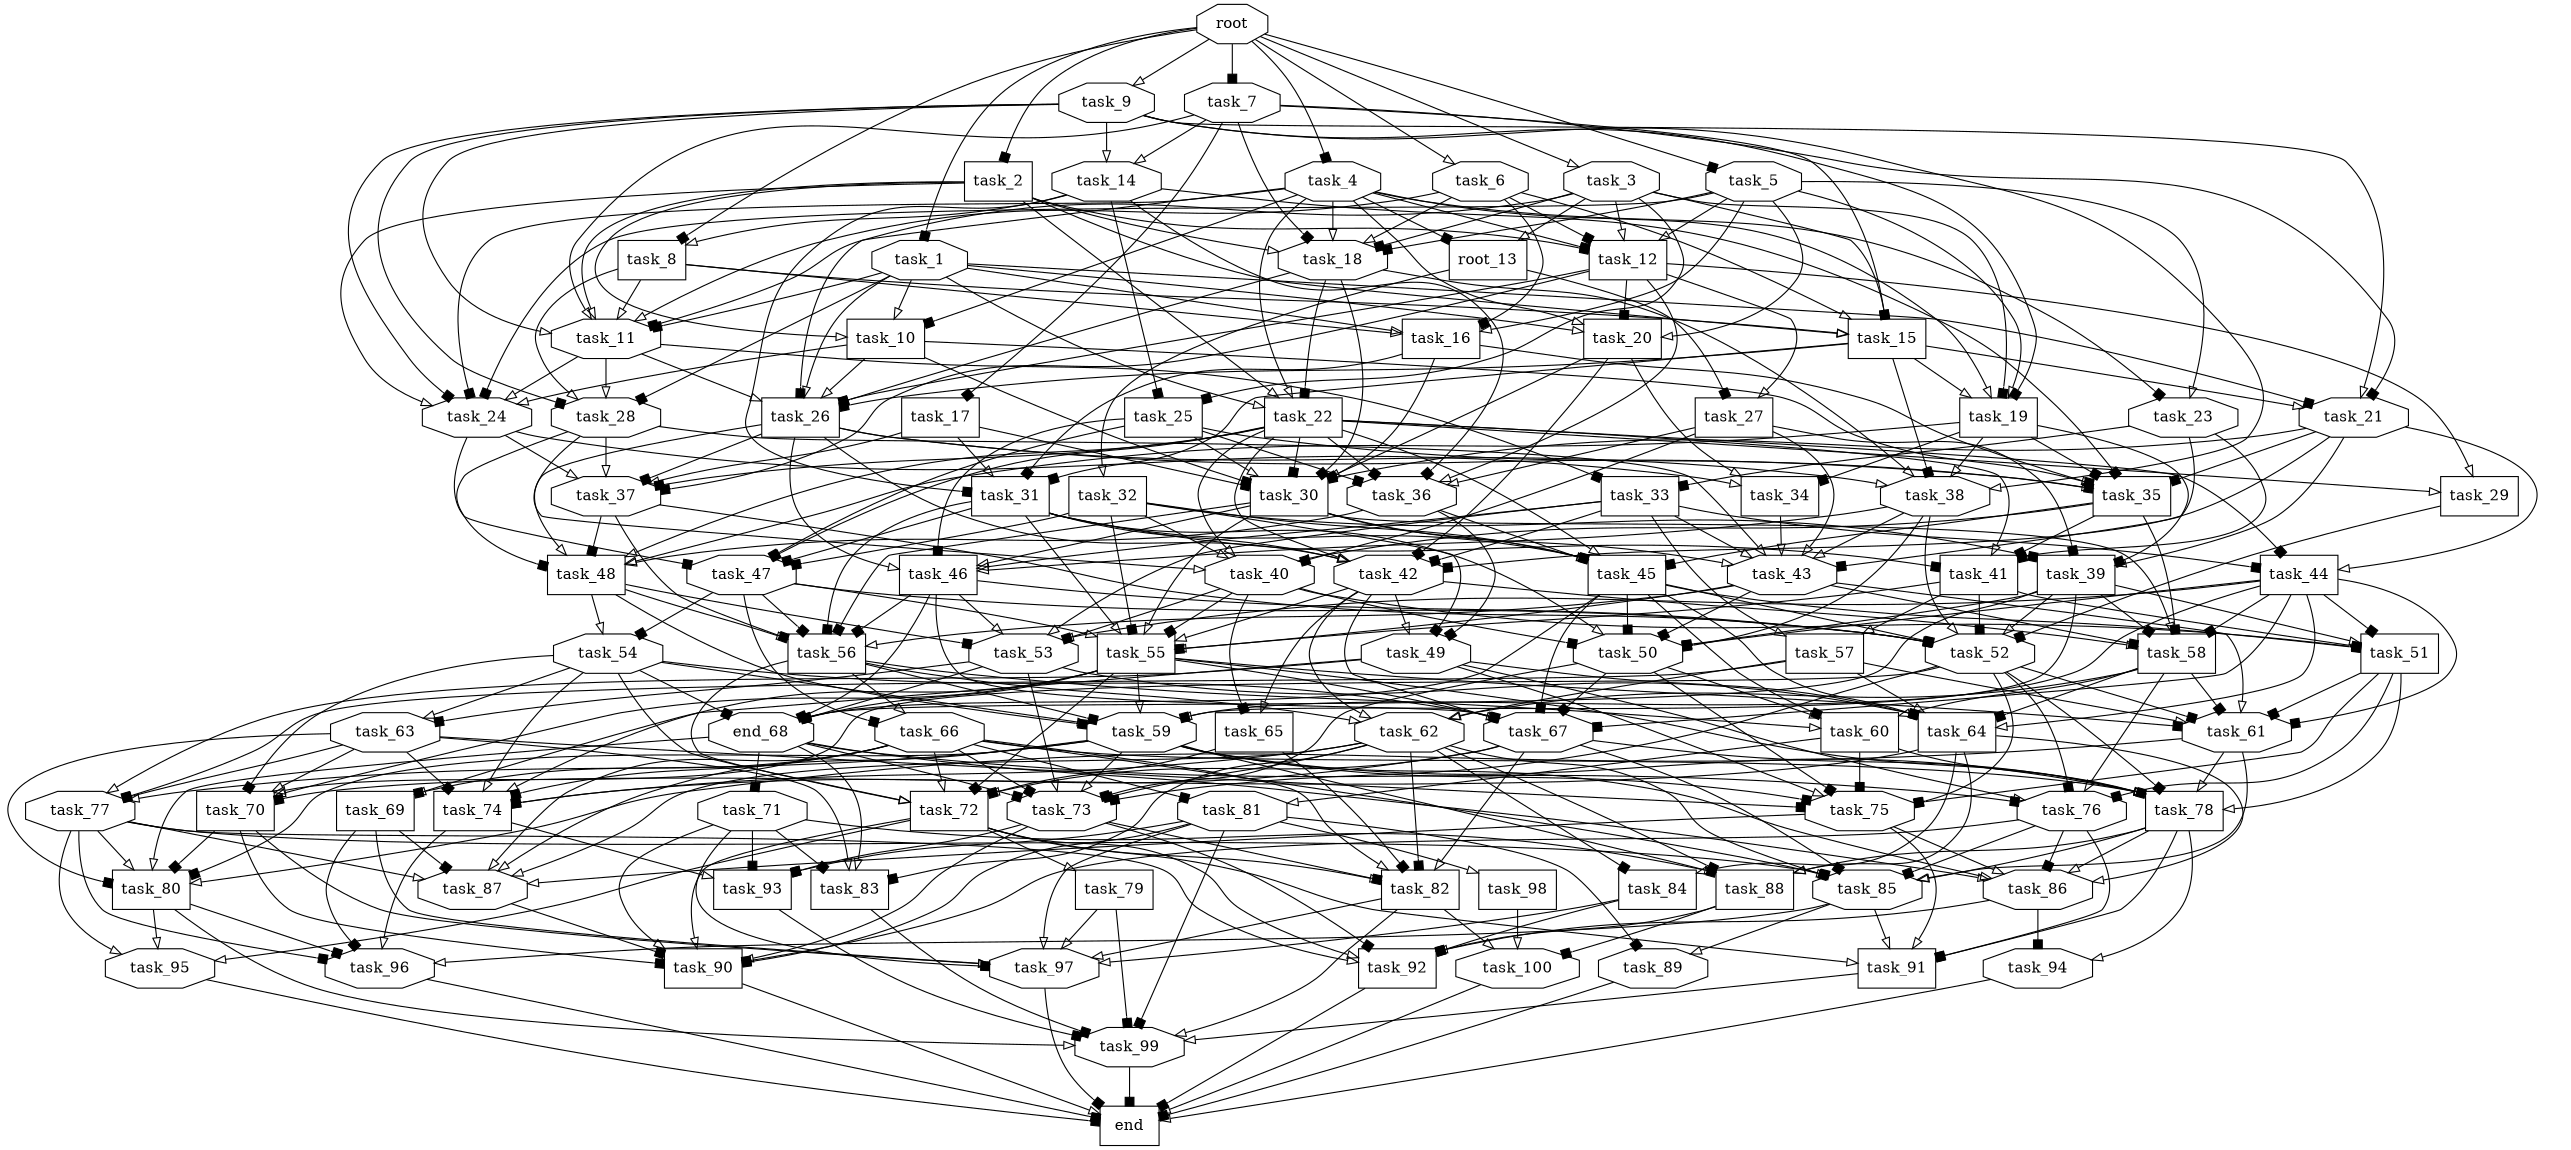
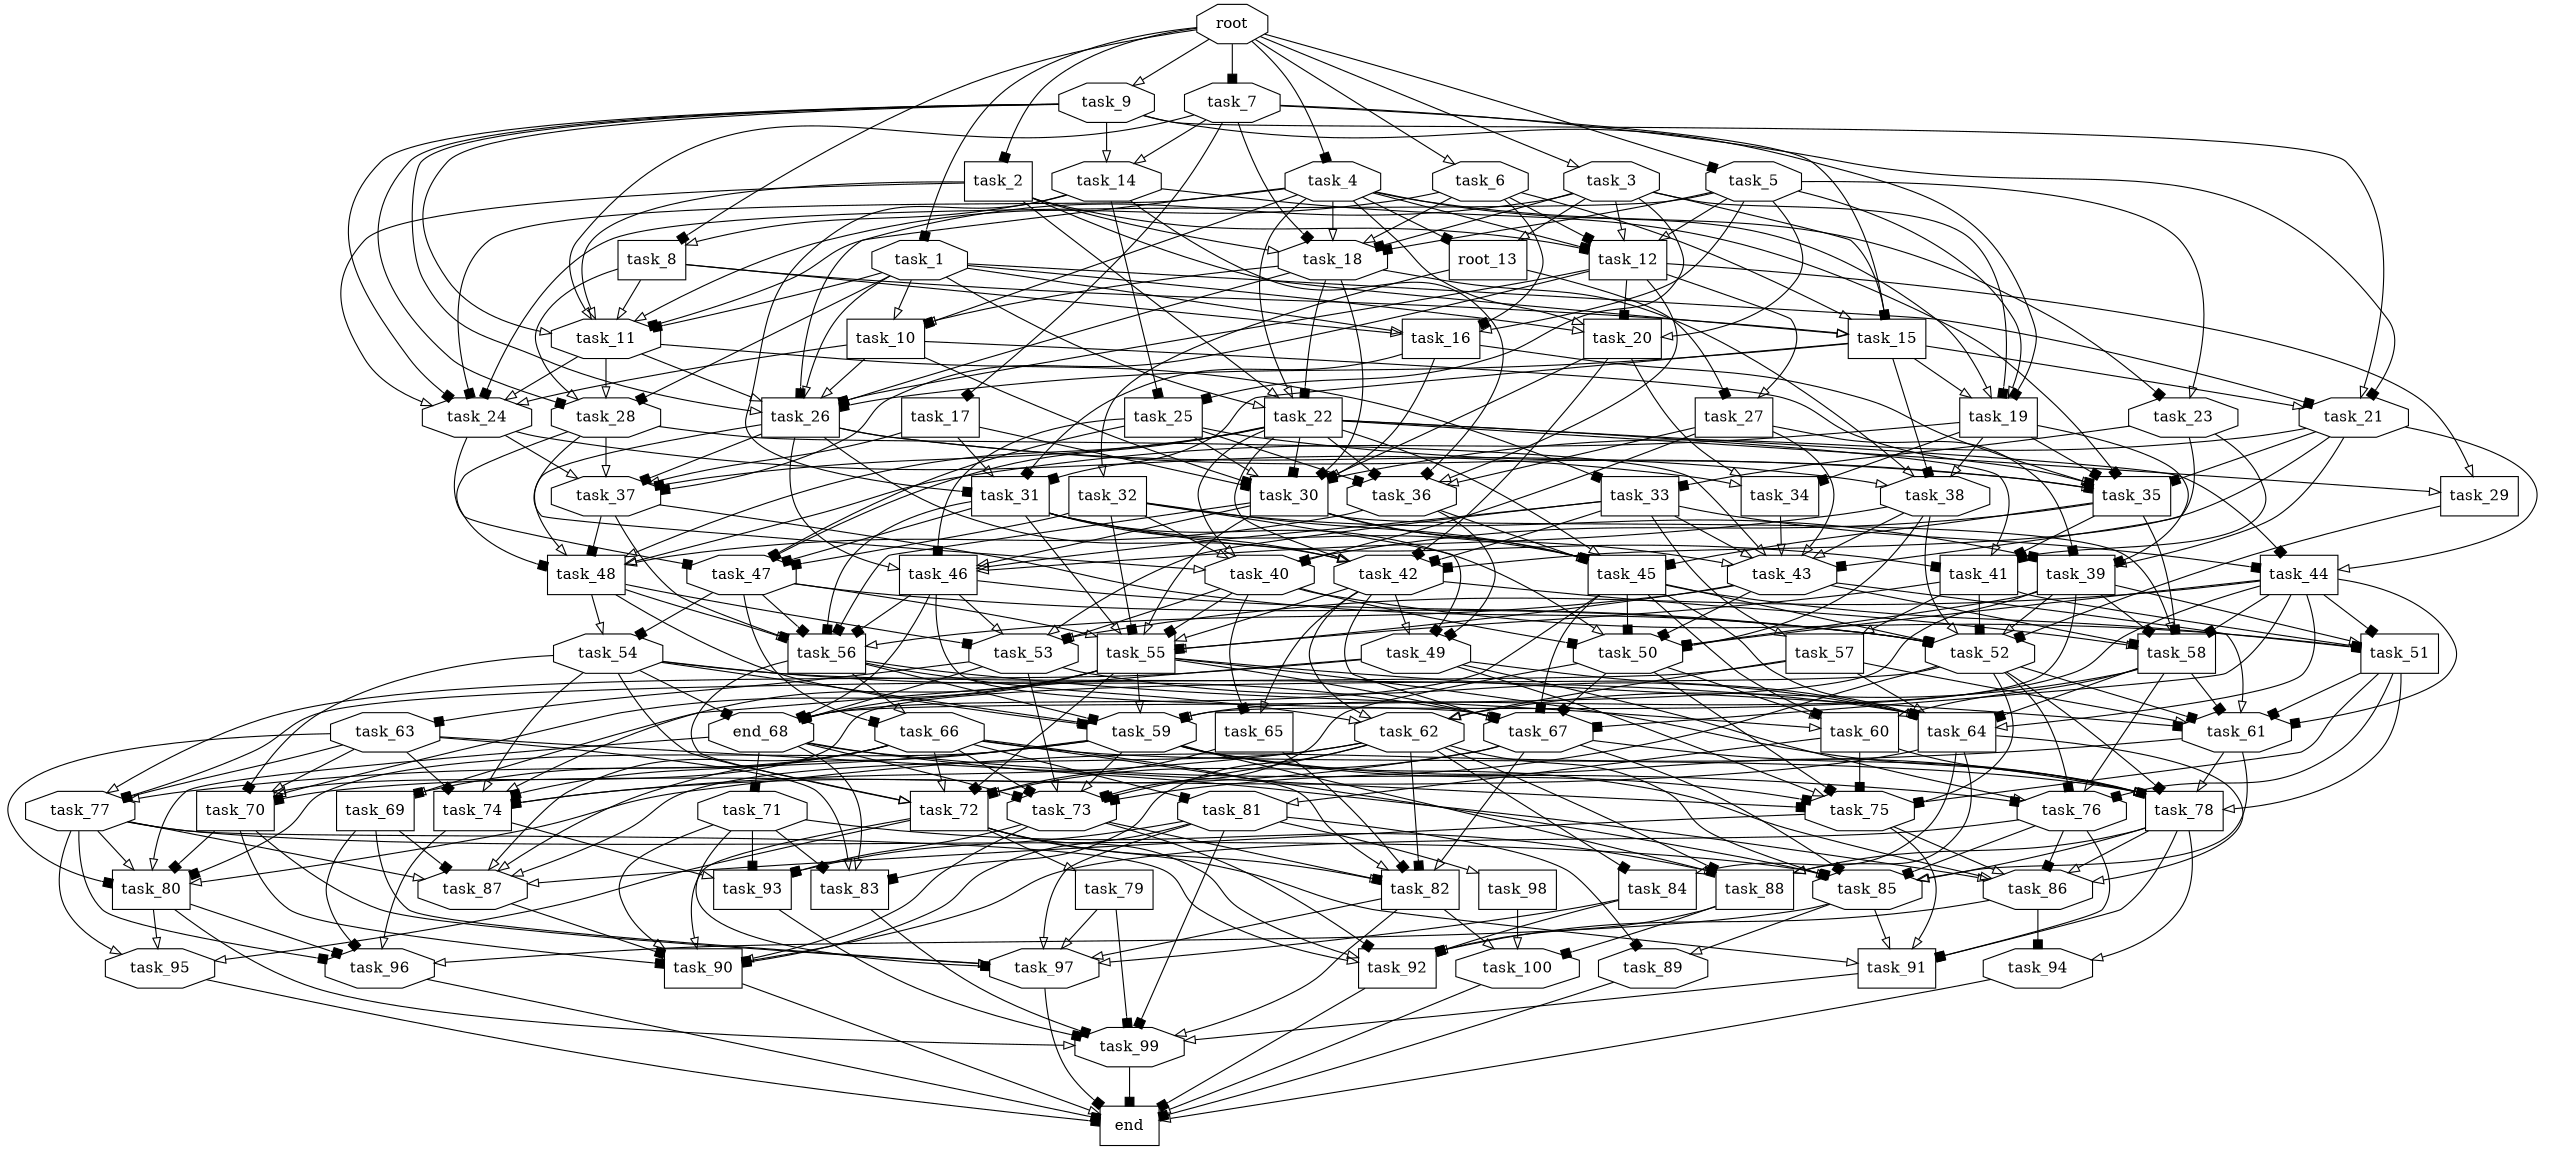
edge "task_9" -> "task_38": now "task_9" -> "task_26"
edge "task_2" -> "task_10": now "task_18" -> "task_10"
edge "task_54" -> "task_63": now "task_54" -> "task_64"
